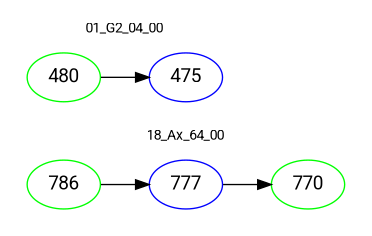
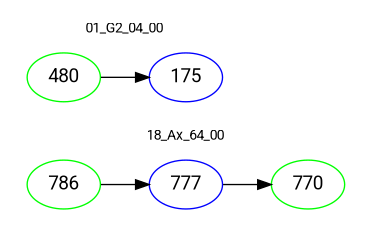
node "475": label "475" -> "175"
